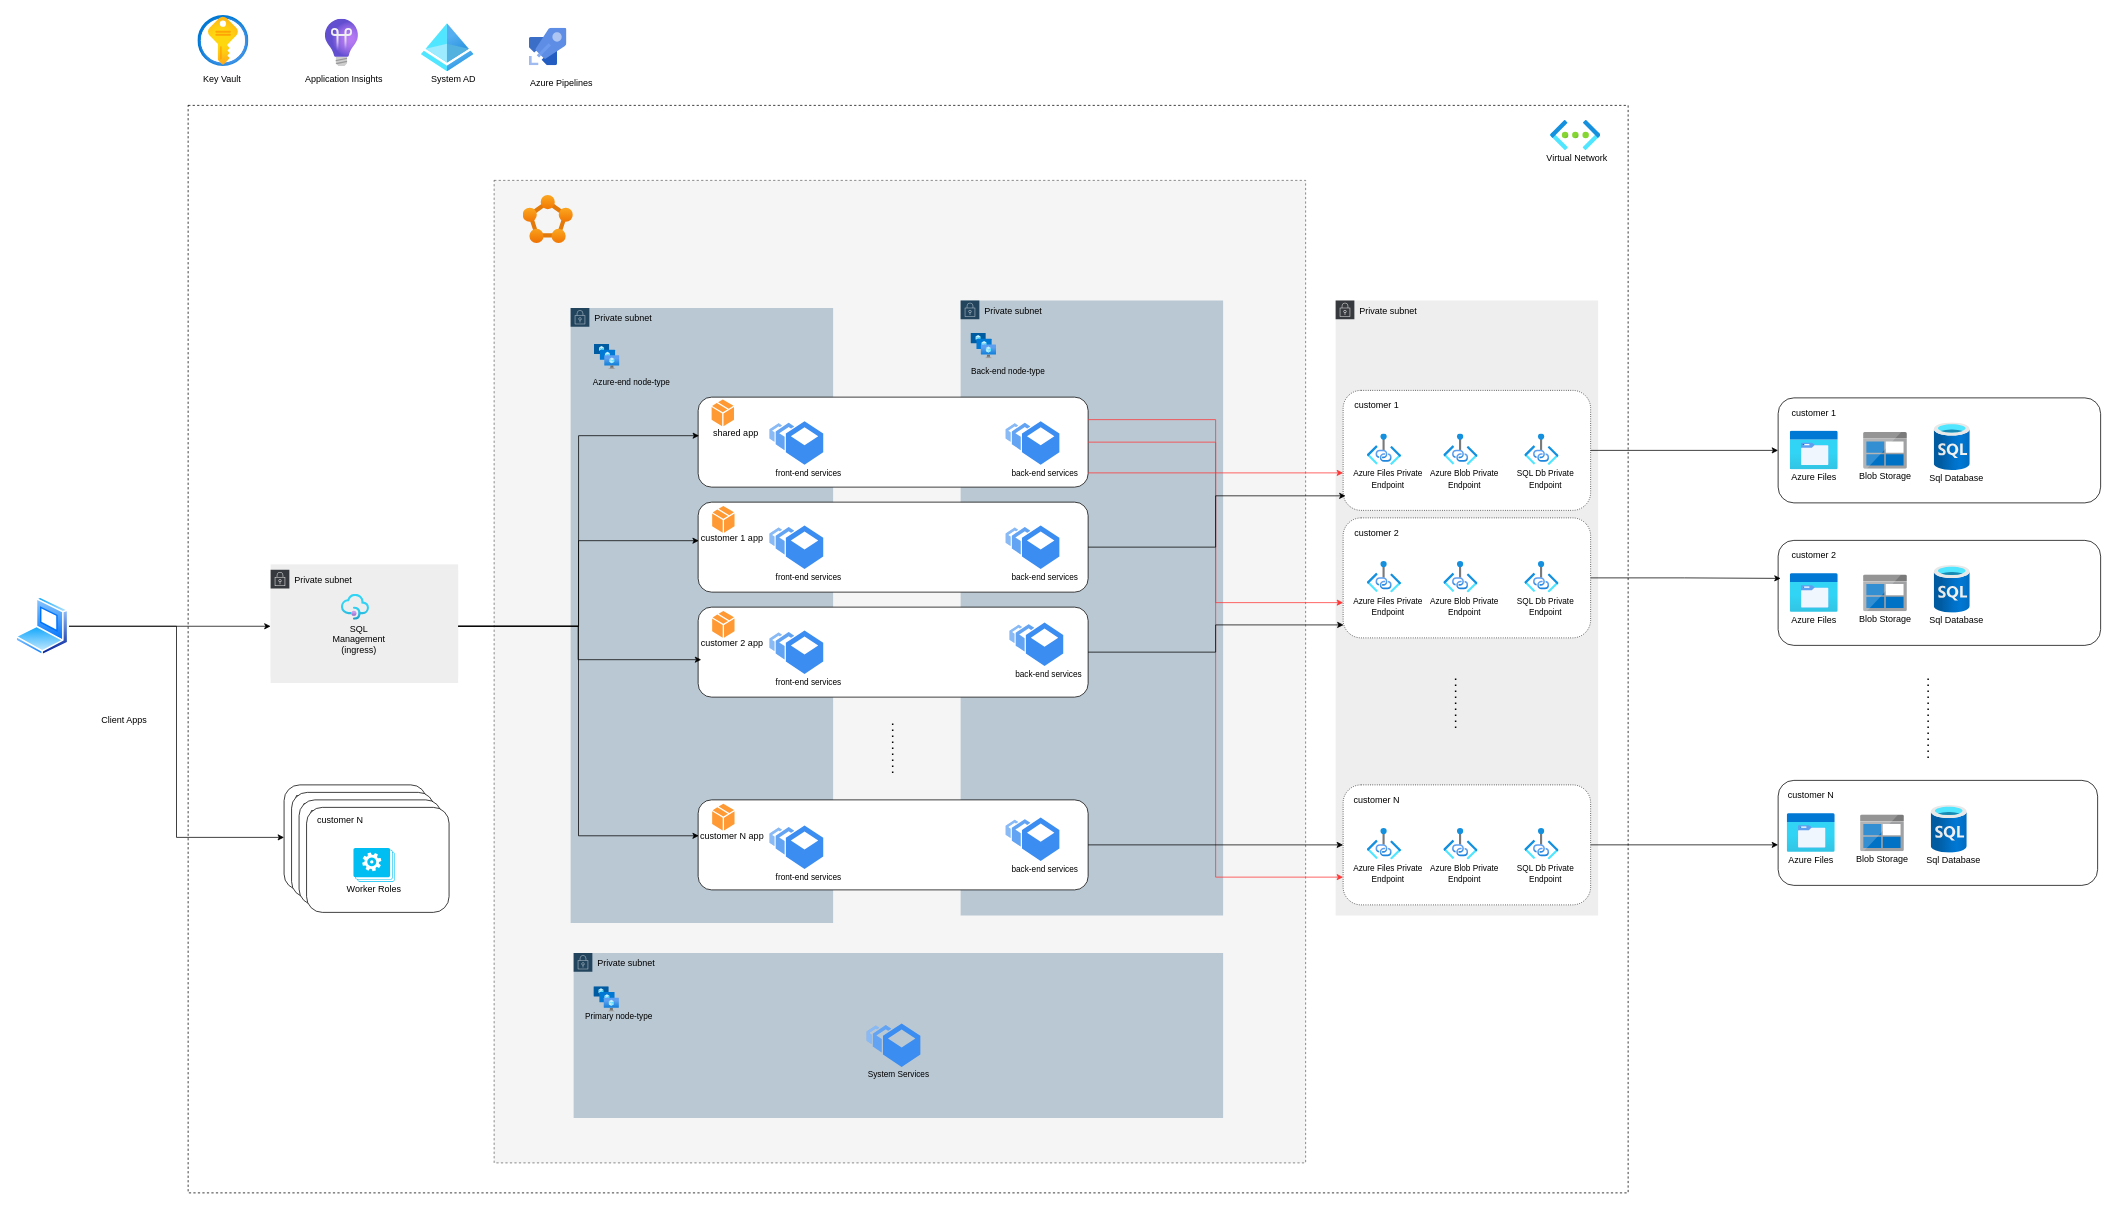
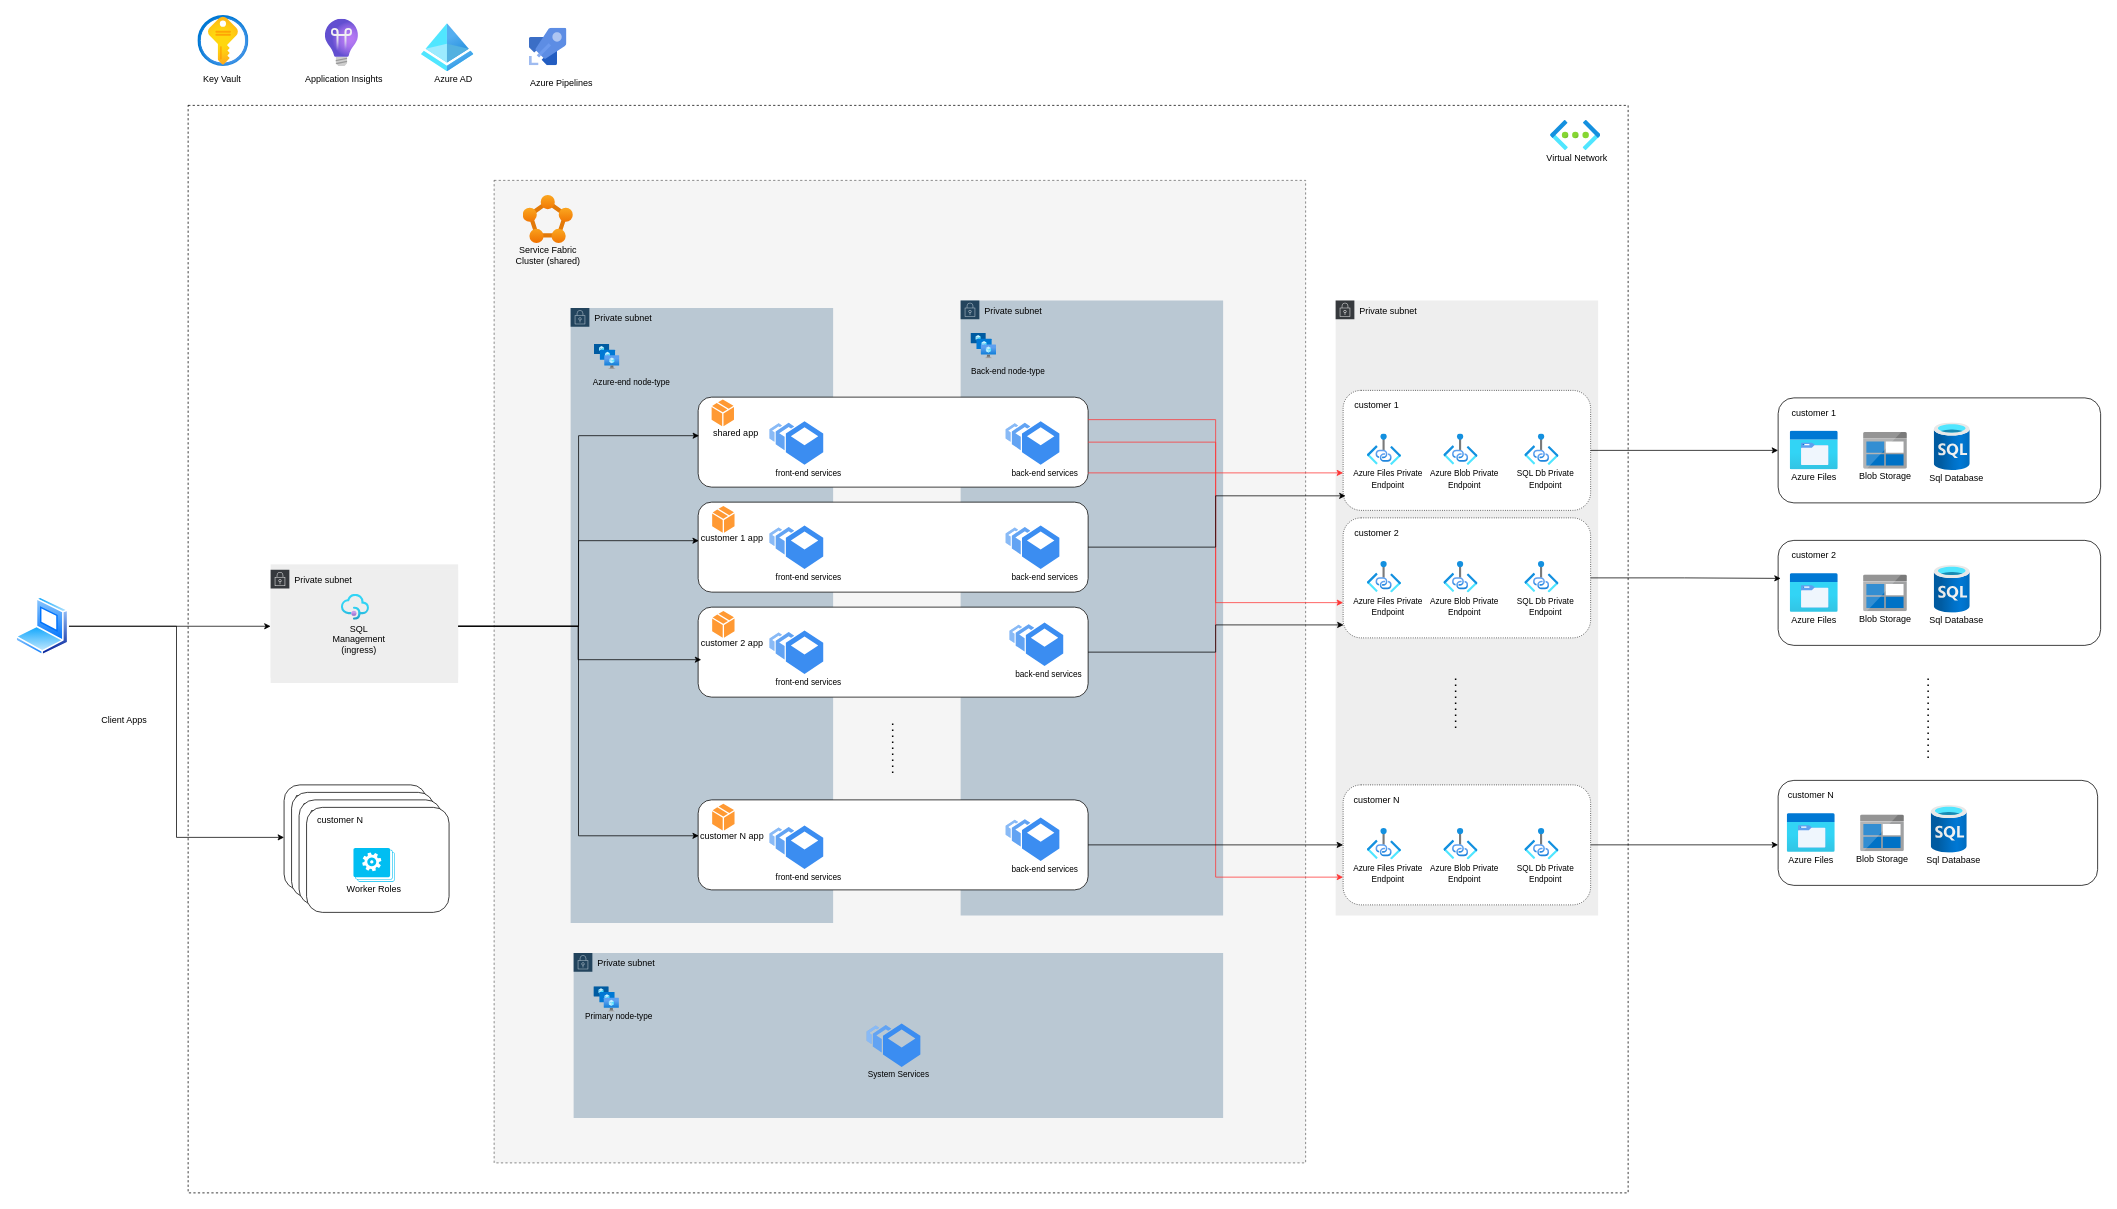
node "System AD": label "System AD" -> "Azure AD"
node "Service Fabric Cluster (shared)": added
